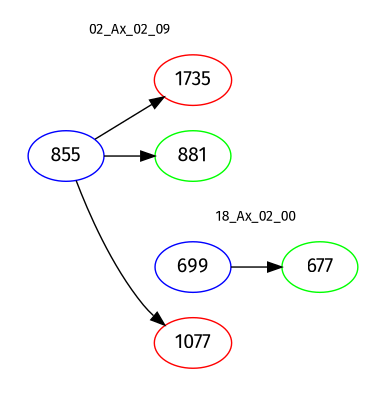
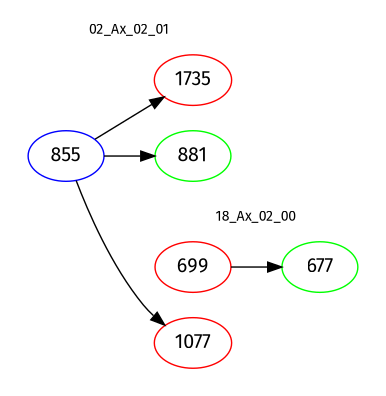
cluster "02_Ax_02_09": label "02_Ax_02_09" -> "02_Ax_02_01"
node "699": color blue -> red
